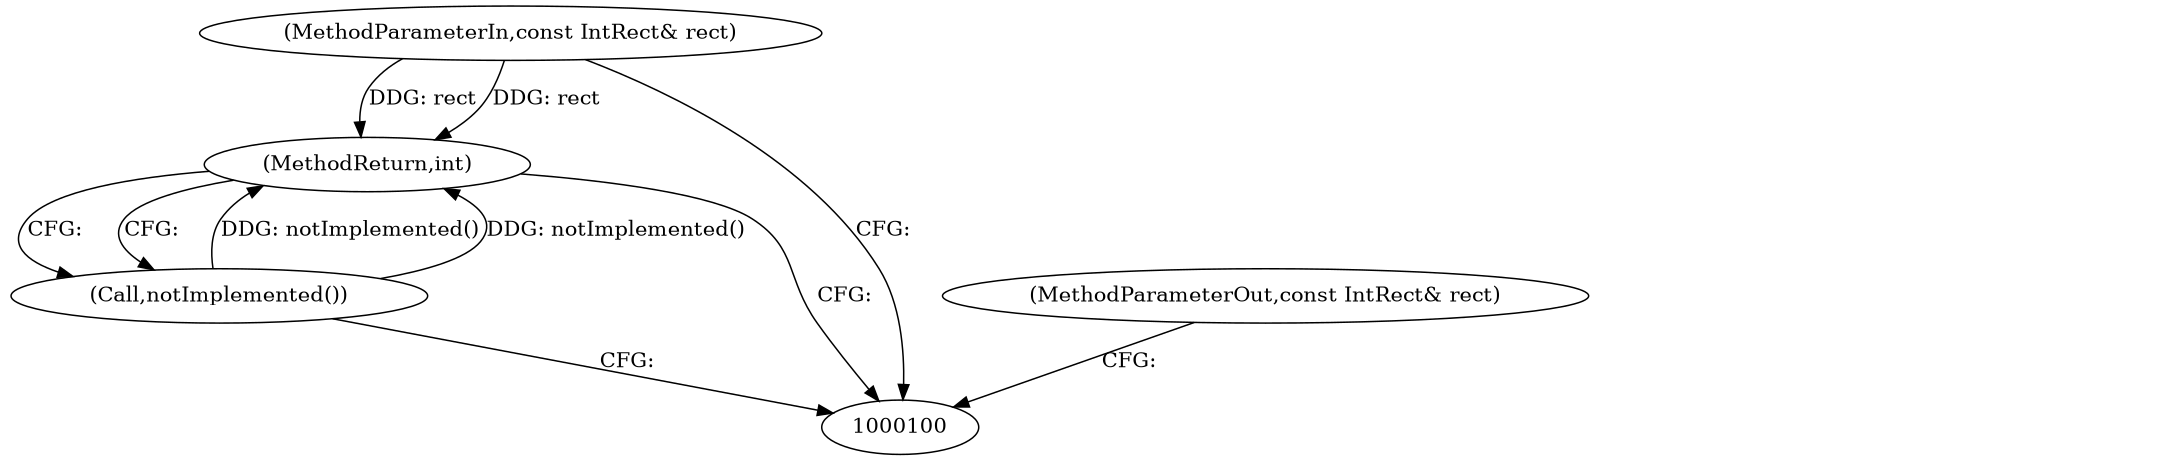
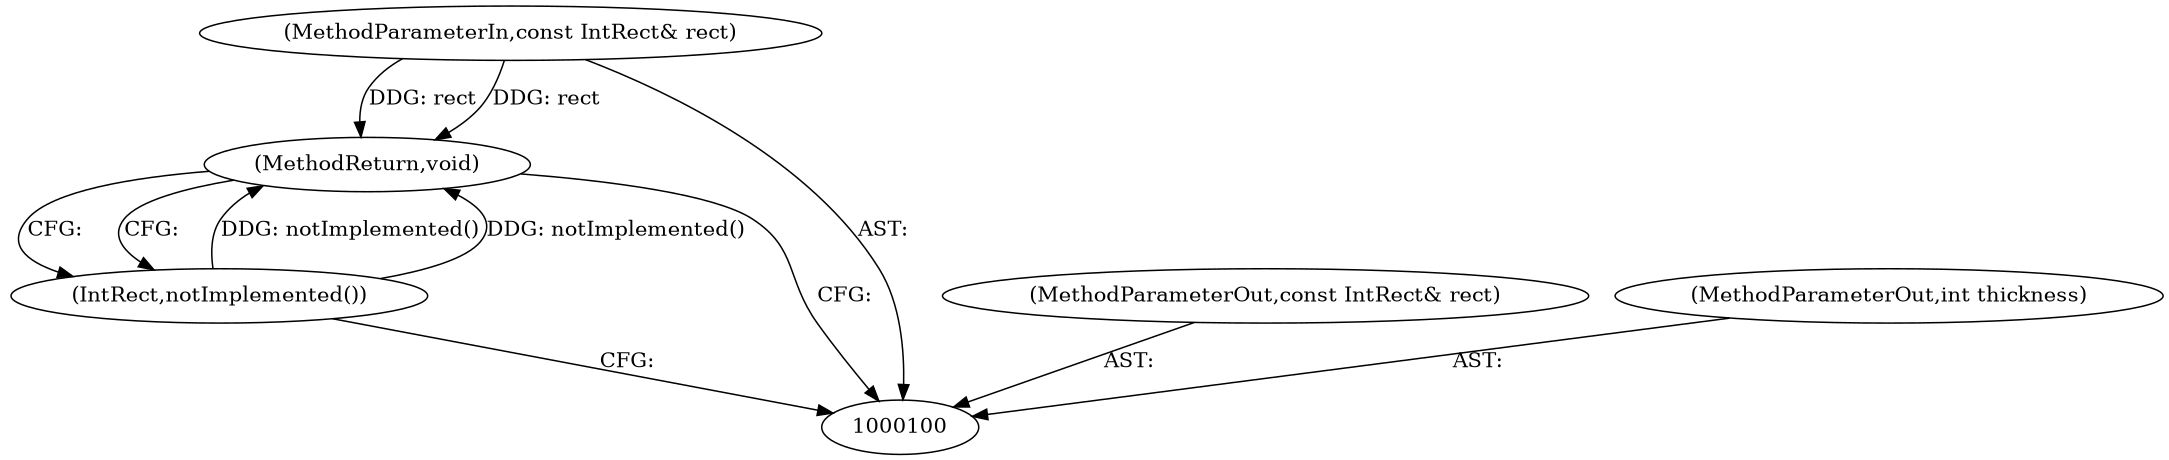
node "(MethodReturn,int)": label "(MethodReturn,int)" -> "(MethodReturn,void)"
edge "(MethodParameterIn,const IntRect& rect)" -> "1000100": label "CFG: " -> "AST: "
node "(Call,notImplemented())": label "(Call,notImplemented())" -> "(IntRect,notImplemented())"
node "(MethodParameterOut,int thickness)": added
edge "(MethodParameterOut,const IntRect& rect)" -> "1000100": label "CFG: " -> "AST: "
